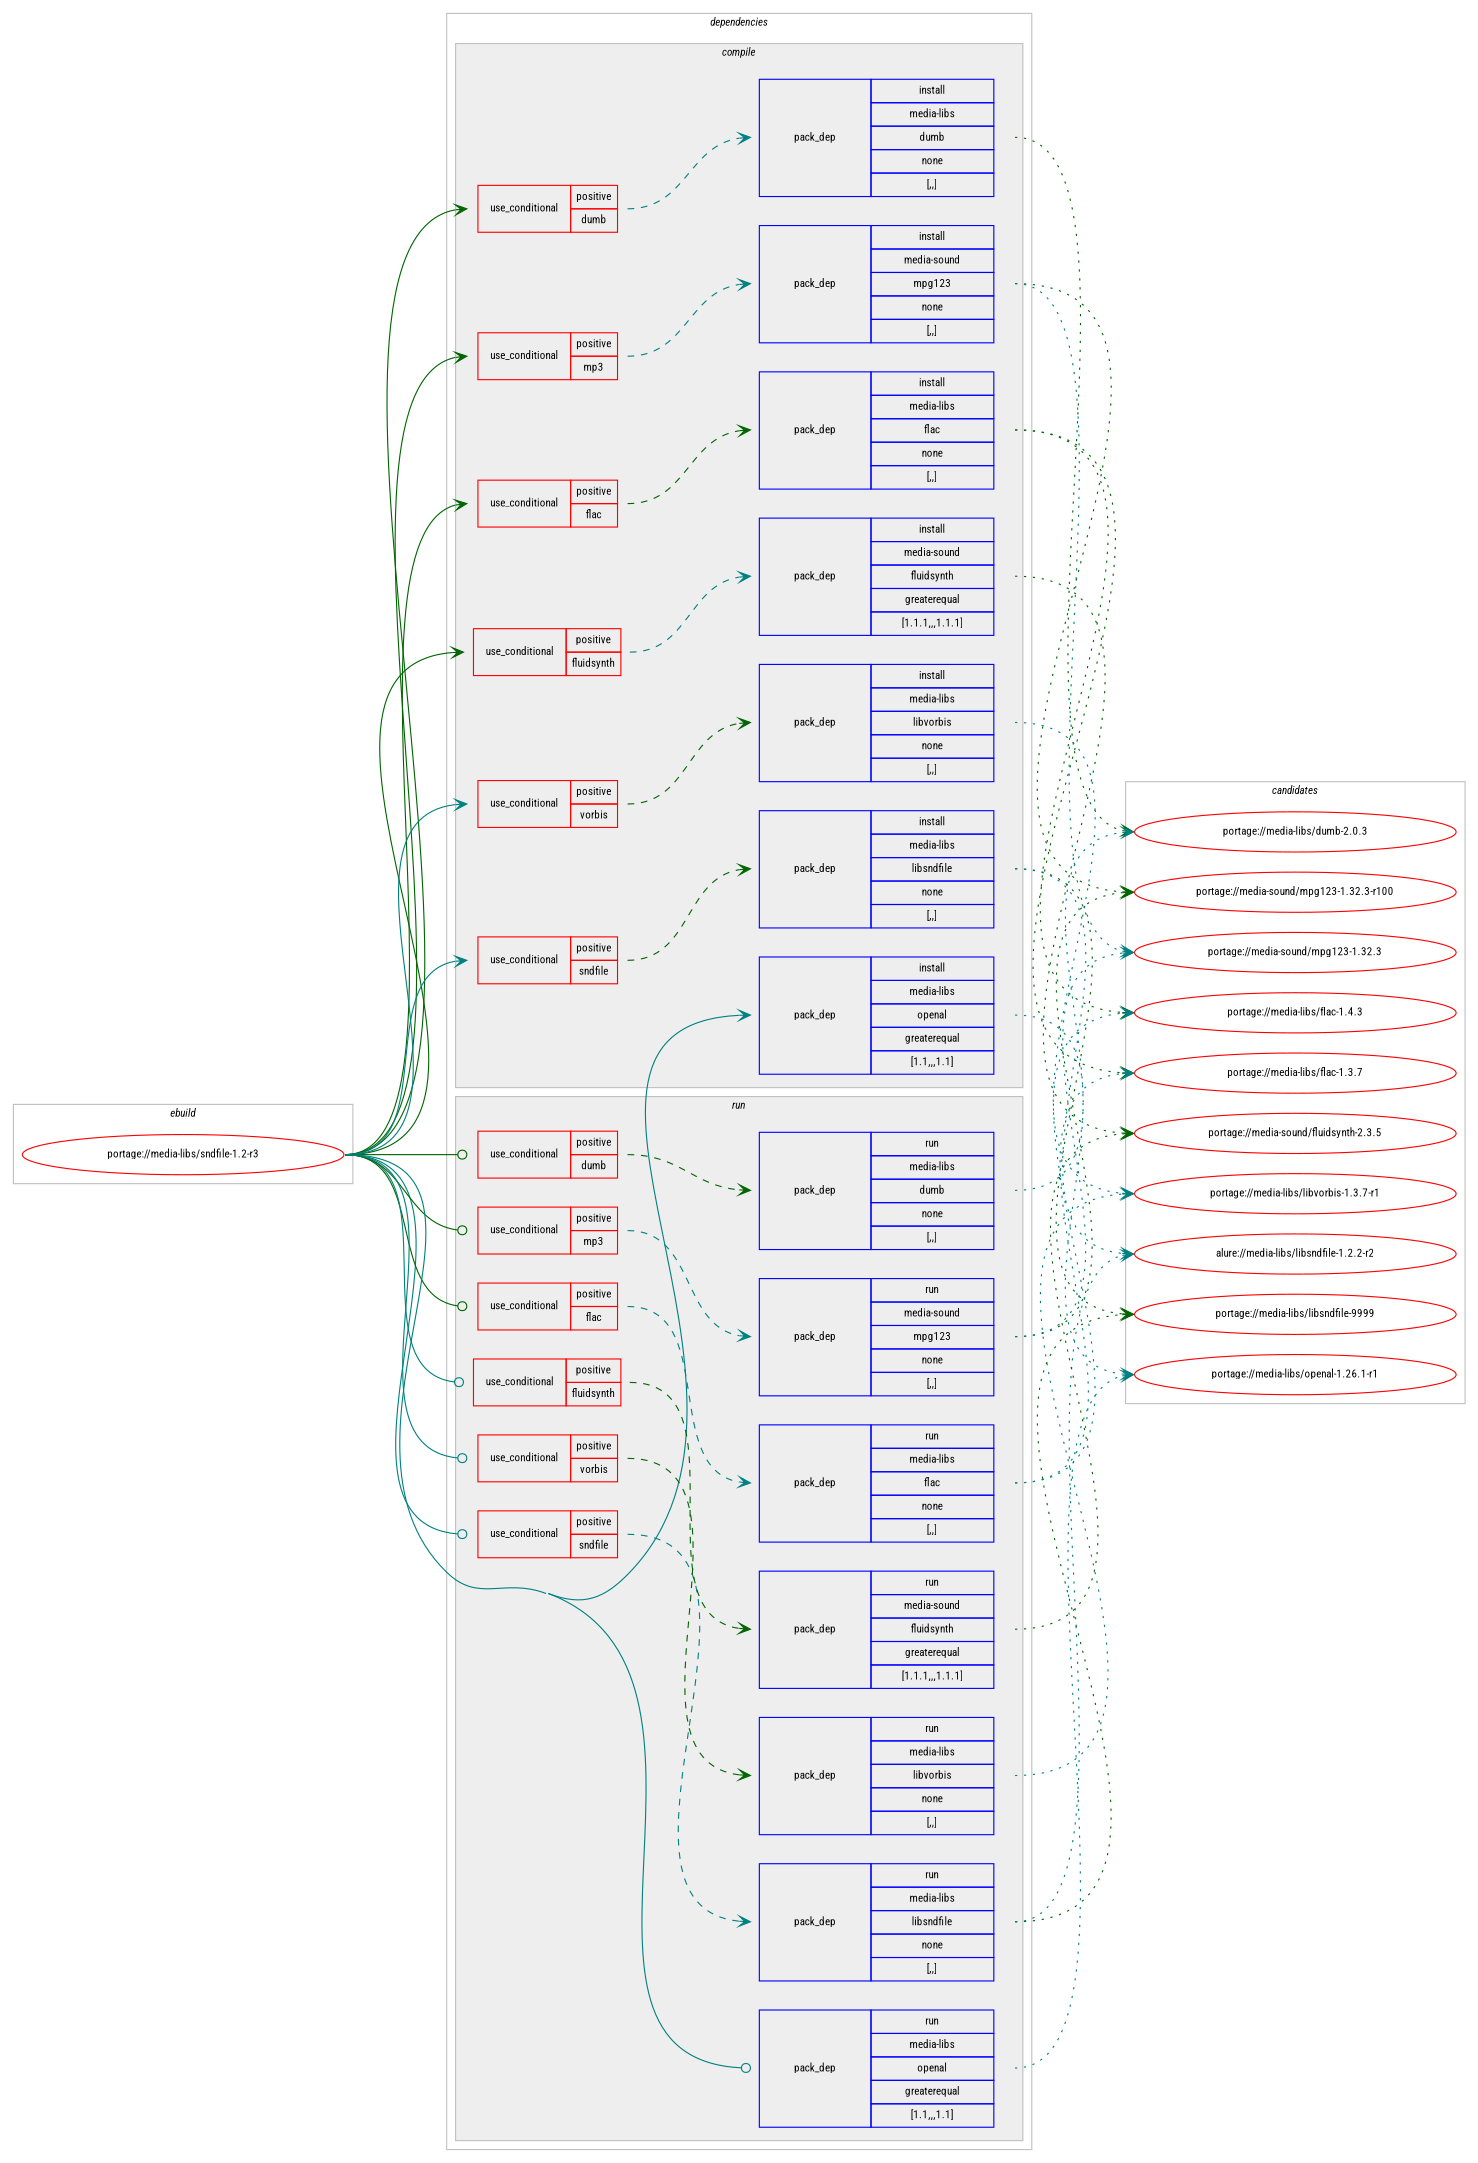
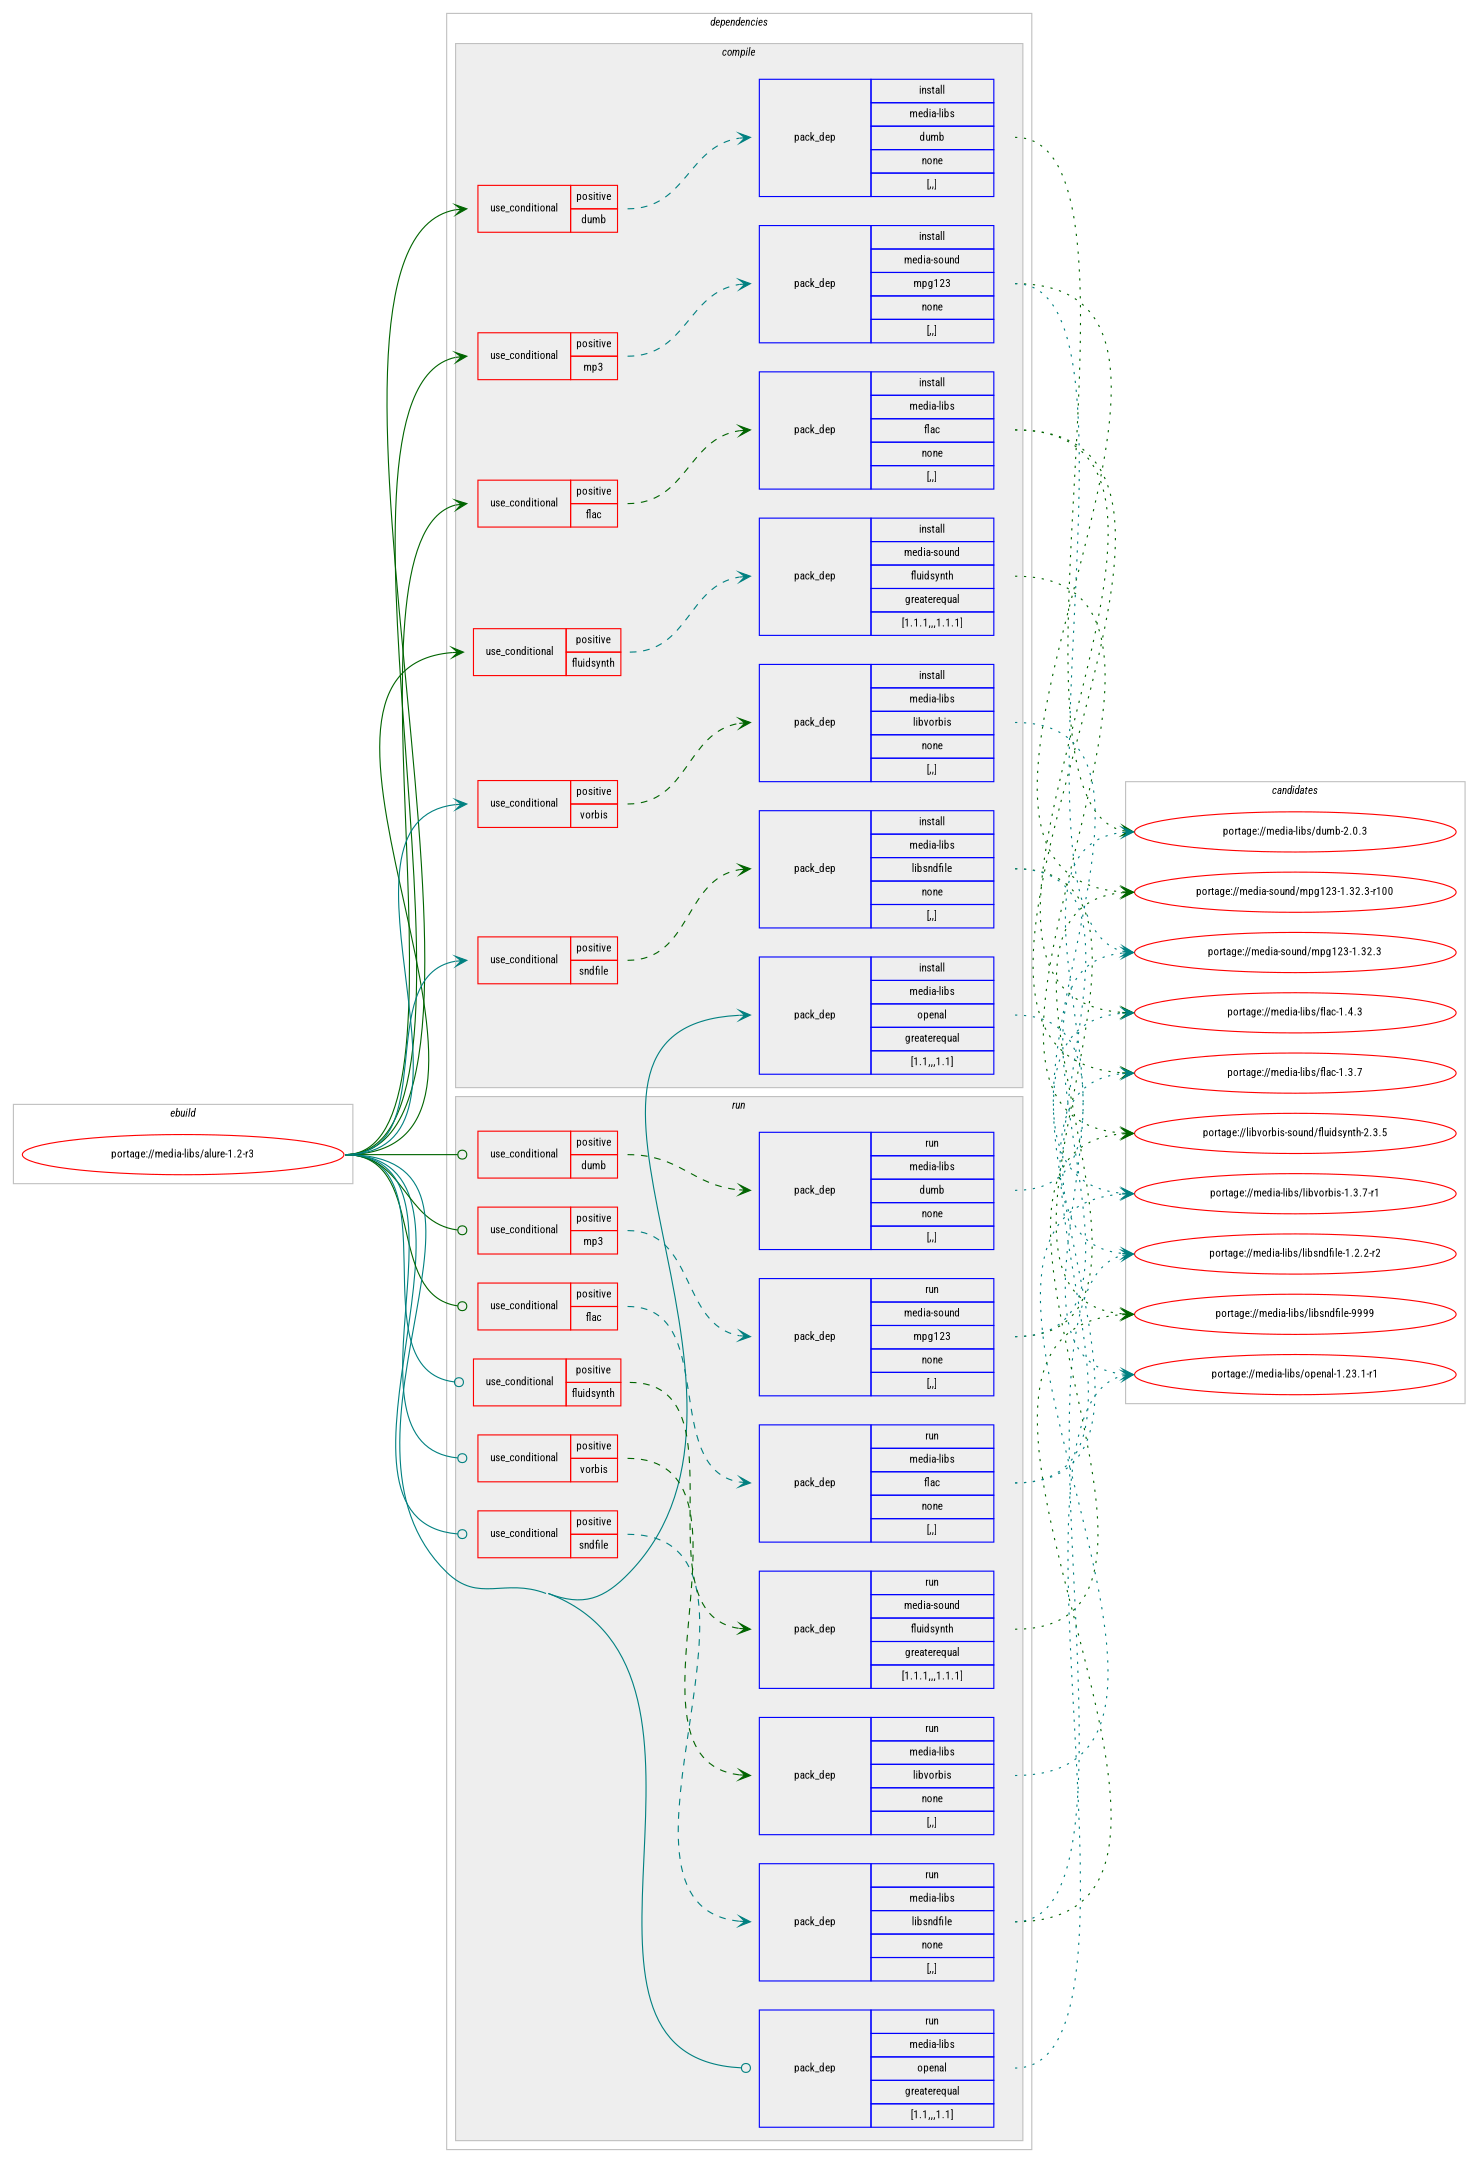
node "portage://media-sound/fluidsynth-2.3.5": label "portage://media-sound/fluidsynth-2.3.5" -> "portage://libvorbis-sound/fluidsynth-2.3.5"
node "portage://media-libs/sndfile-1.2-r3": label "portage://media-libs/sndfile-1.2-r3" -> "portage://media-libs/alure-1.2-r3"
node "alure://media-libs/libsndfile-1.2.2-r2": label "alure://media-libs/libsndfile-1.2.2-r2" -> "portage://media-libs/libsndfile-1.2.2-r2"
node "portage://media-libs/openal-1.26.1-r1": label "portage://media-libs/openal-1.26.1-r1" -> "portage://media-libs/openal-1.23.1-r1"
